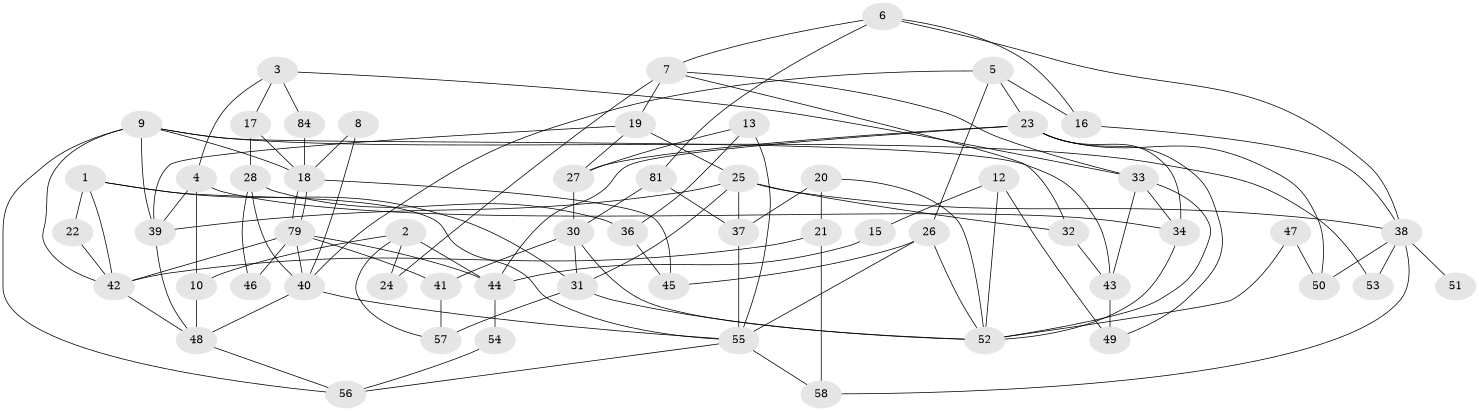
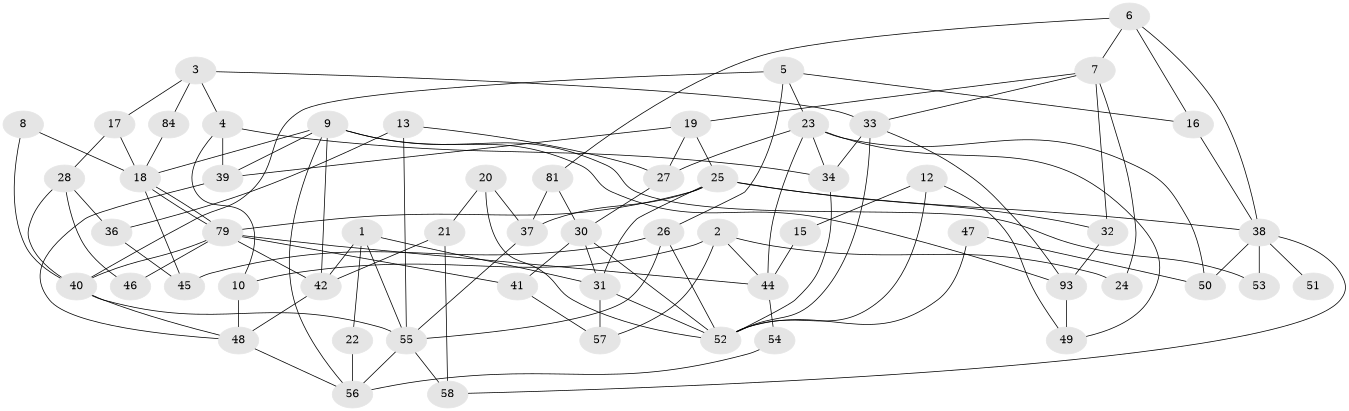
edge "25" -- "39": now "25" -- "79"
edge "22" -- "42": now "22" -- "56"
node "43": label "43" -> "93"
